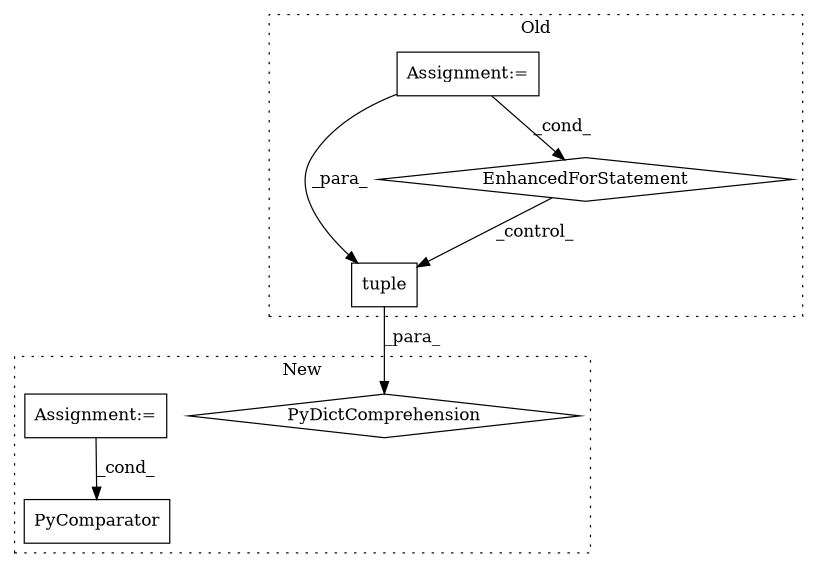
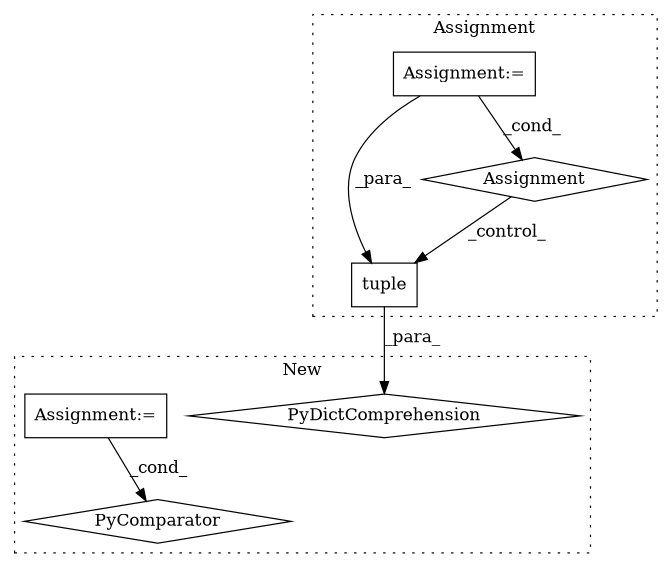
cluster "Old": label "Old" -> "Assignment"
node "EnhancedForStatement": label "EnhancedForStatement" -> "Assignment"
node "PyComparator": shape box -> diamond
